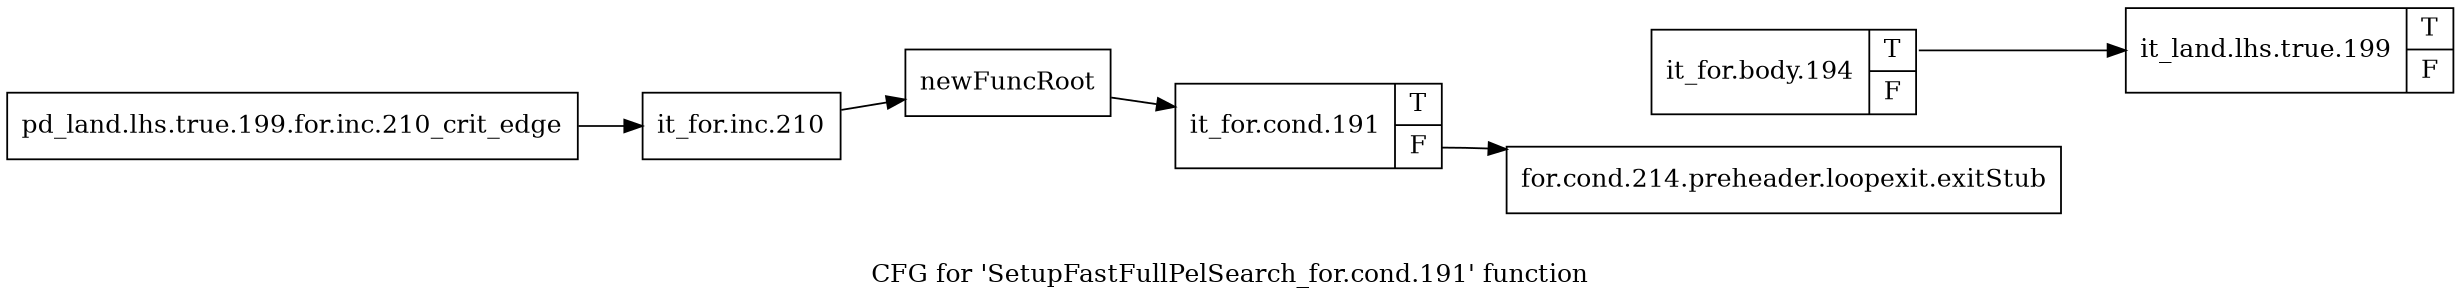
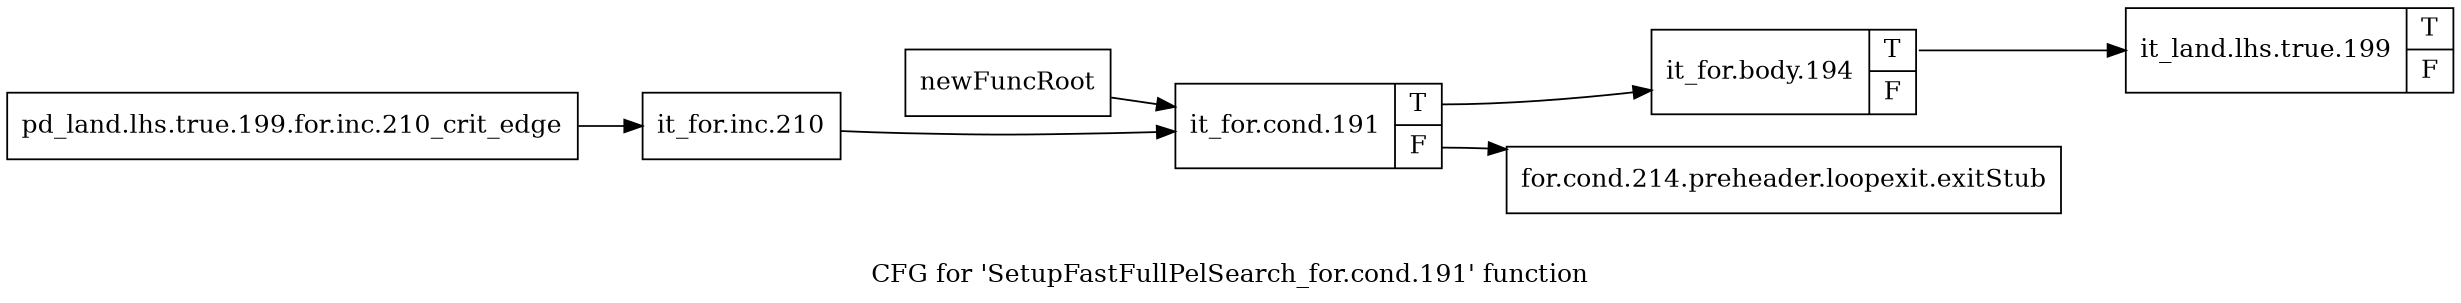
edge "it_for.cond.191" -> "it_for.body.194": added
edge "it_for.inc.210" -> "newFuncRoot": now "it_for.inc.210" -> "it_for.cond.191"
